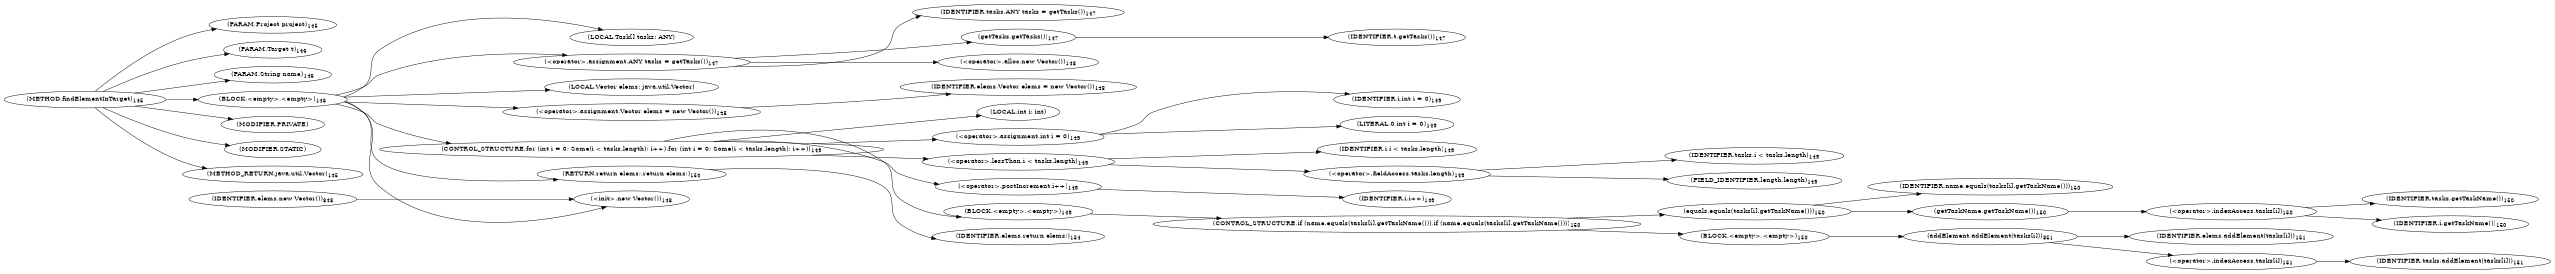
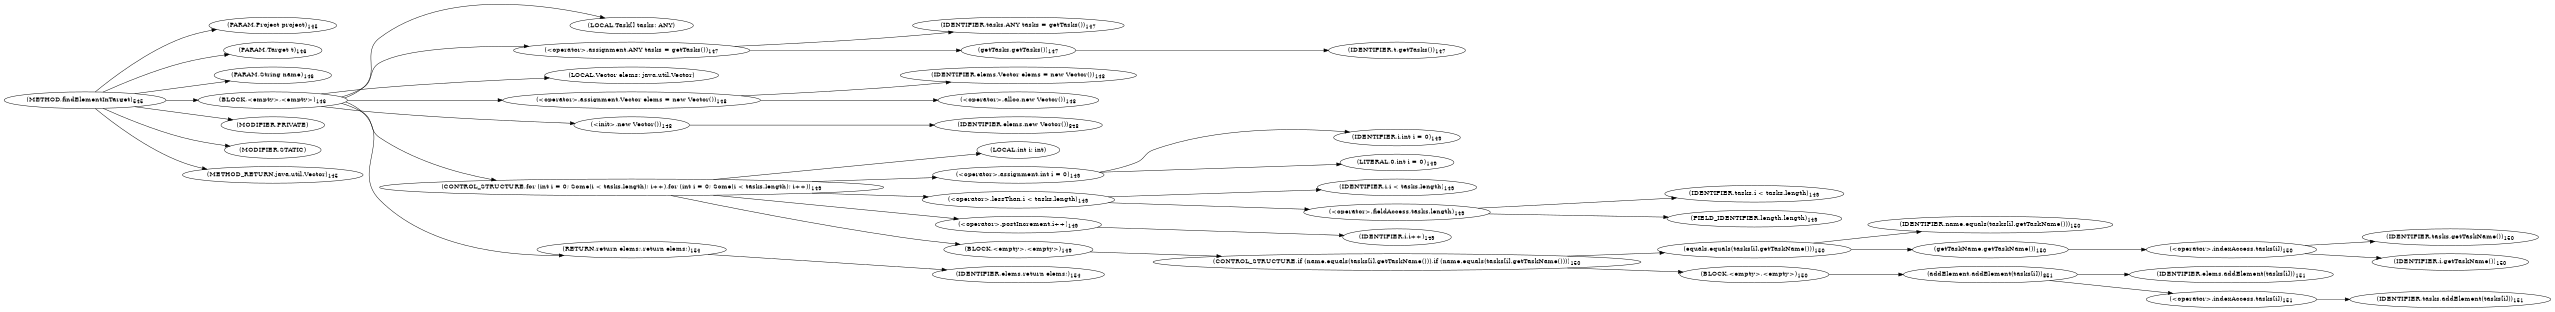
edge "(<operator>.assignment,ANY tasks = getTasks())" -> "(<operator>.alloc,new Vector())": now "(<operator>.assignment,Vector elems = new Vector())" -> "(<operator>.alloc,new Vector())"
node "(METHOD,findElementInTarget)": text "145" -> "545"
edge "(IDENTIFIER,elems,new Vector())" -> "(<init>,new Vector())": reversed
